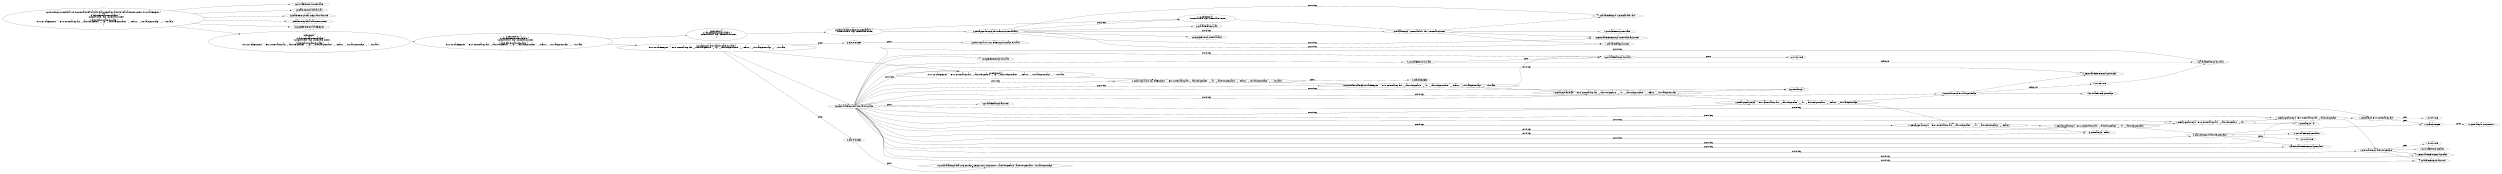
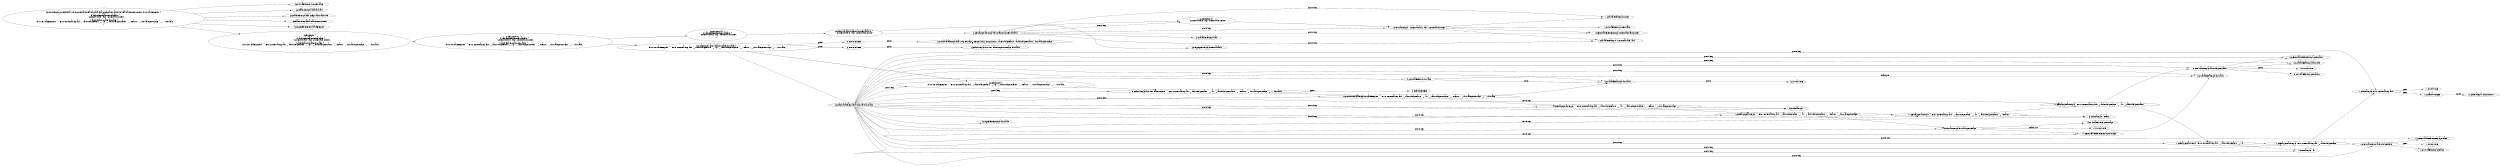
edge "9:CtCatchVariableImpl@final Throwable throwable" -> "12:CtVariableReadImpl@taskModel": label "Action" -> "Control Dep"
edge "12:CtInvocationImpl@taskModel.getLocation()" -> "11:Update@UPDATE": now "12:CtInvocationImpl@taskModel.getLocation()" -> "12:CtVariableReadImpl@taskModel"
node "11:CtVariableReadImpl@taskModel": removed
